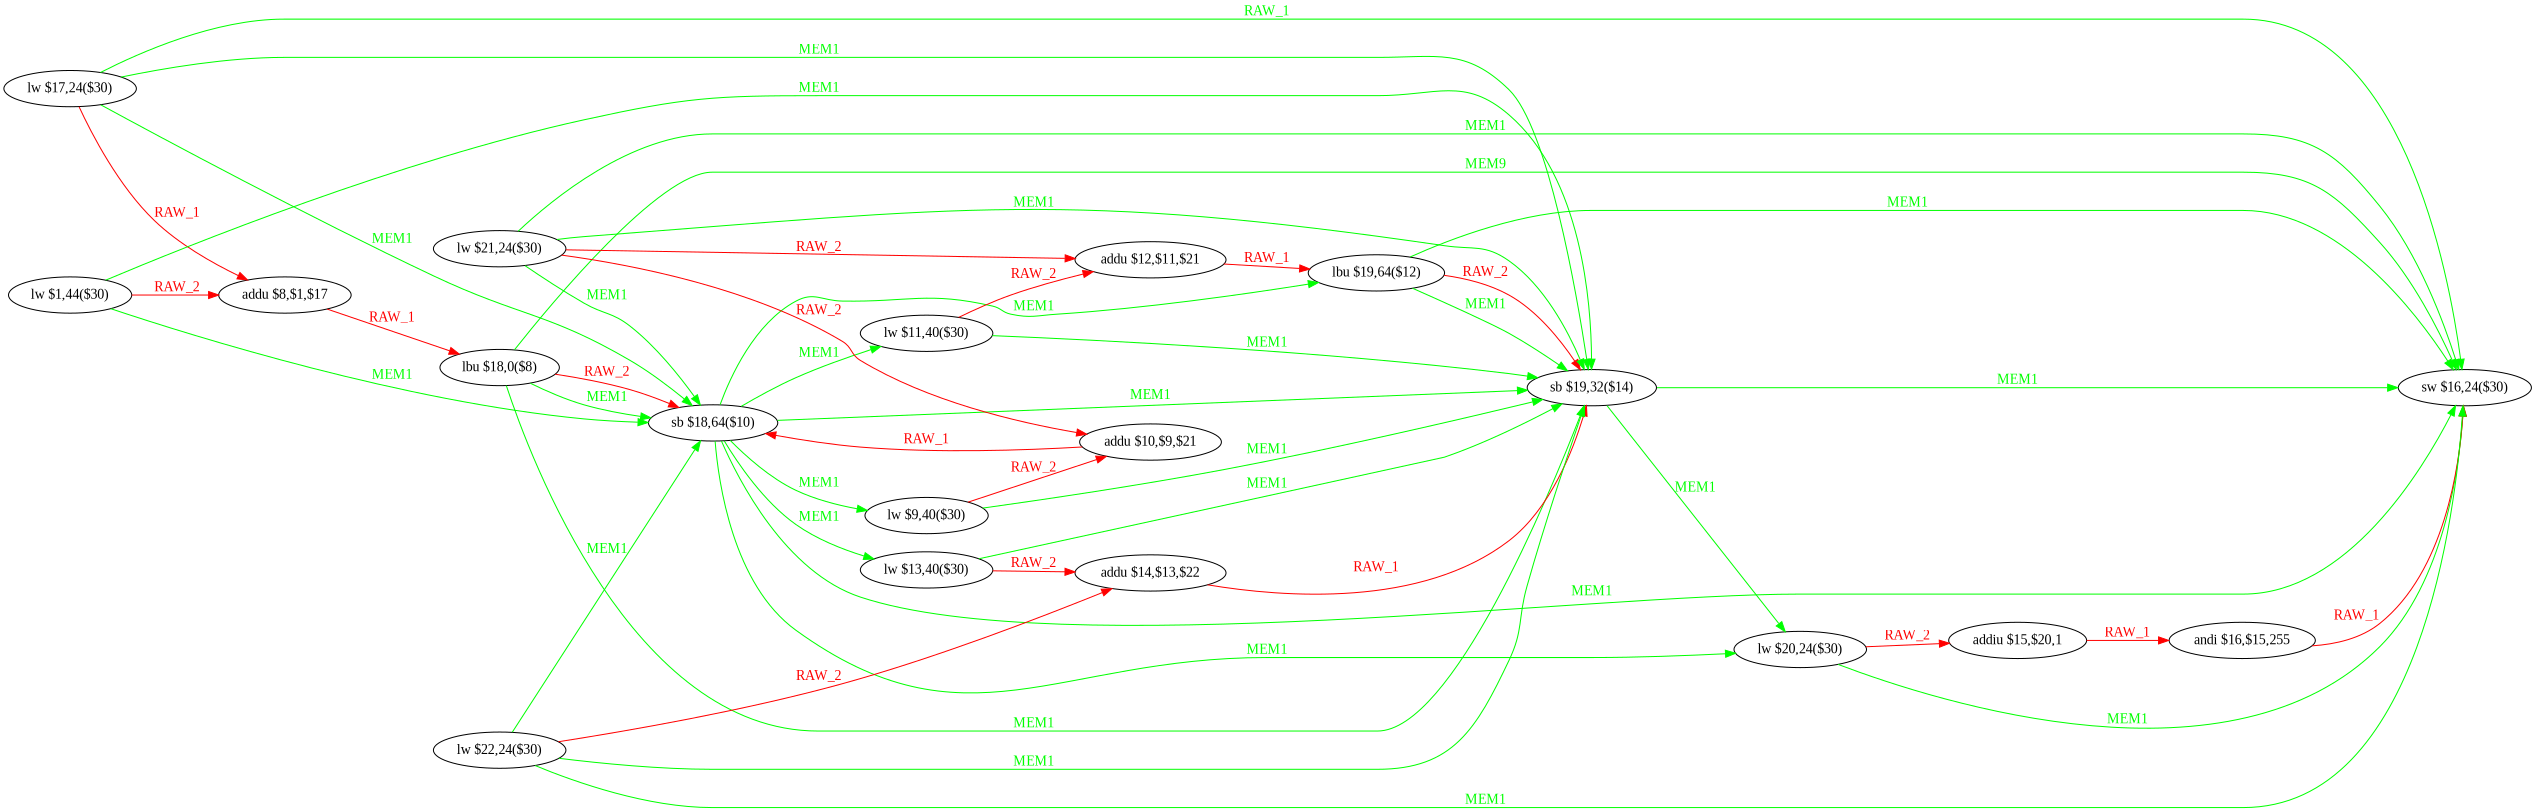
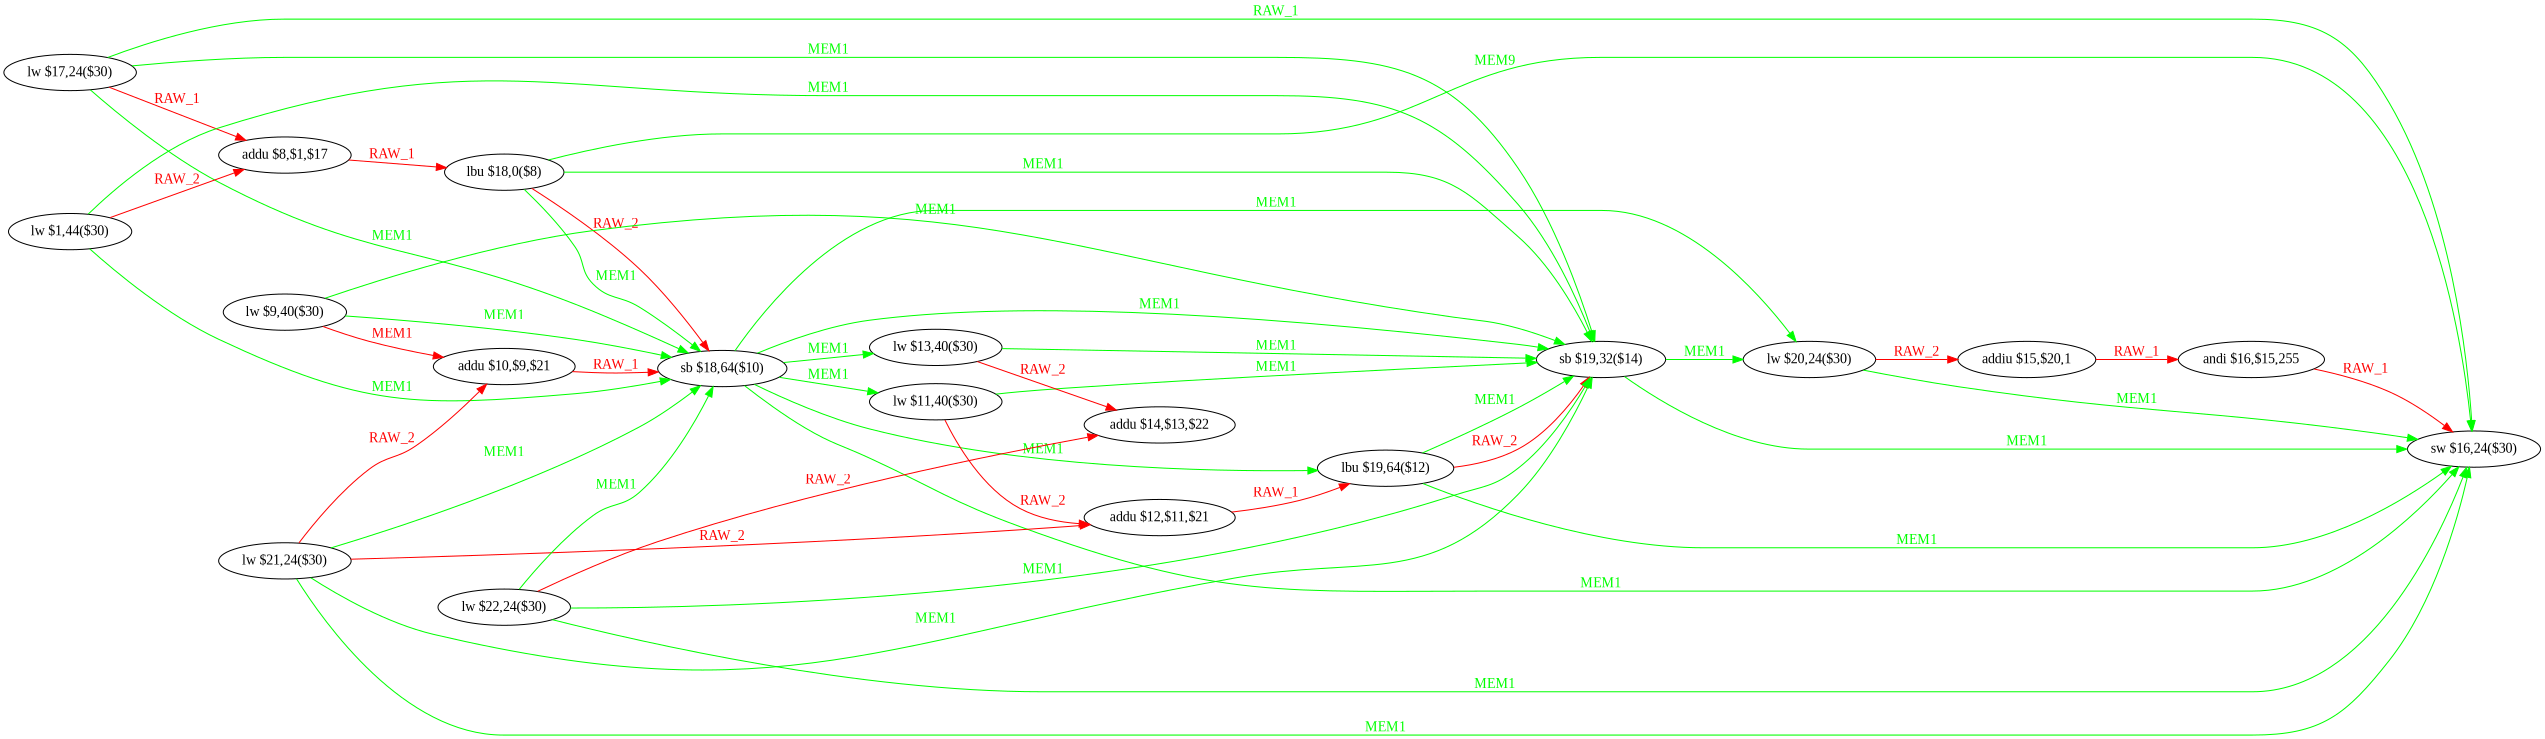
edge "lw $9,40($30)" -> "addu $10,$9,$21": label "RAW_2" -> "MEM1"
edge "sb $18,64($10)" -> "lw $9,40($30)": reversed
edge "addu $14,$13,$22" -> "sb $19,32($14)": removed, label "RAW_1"
